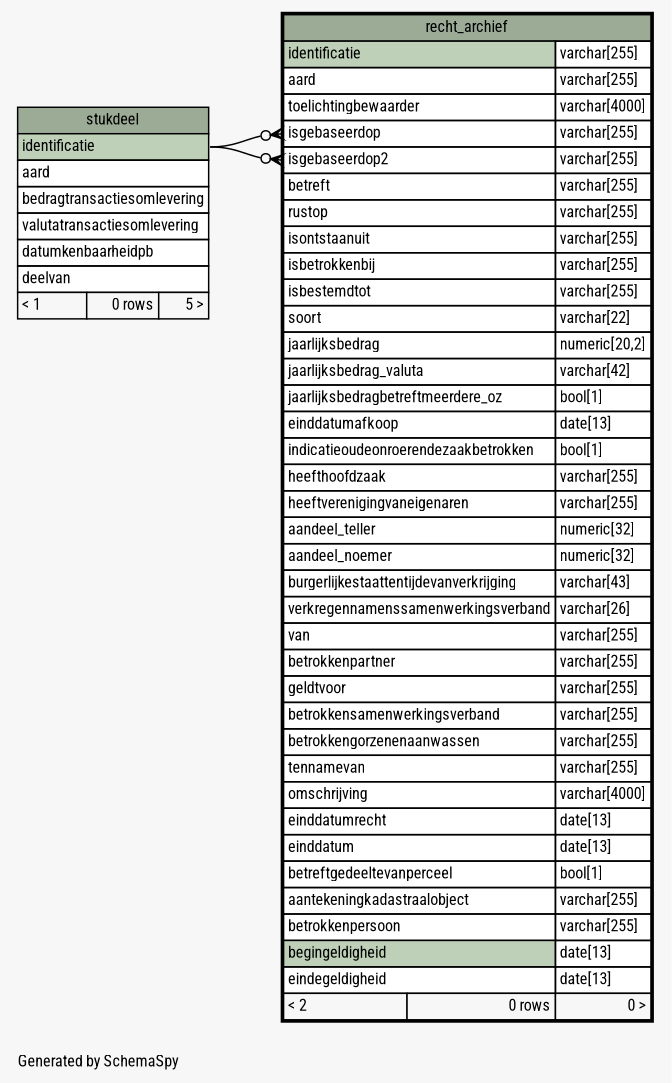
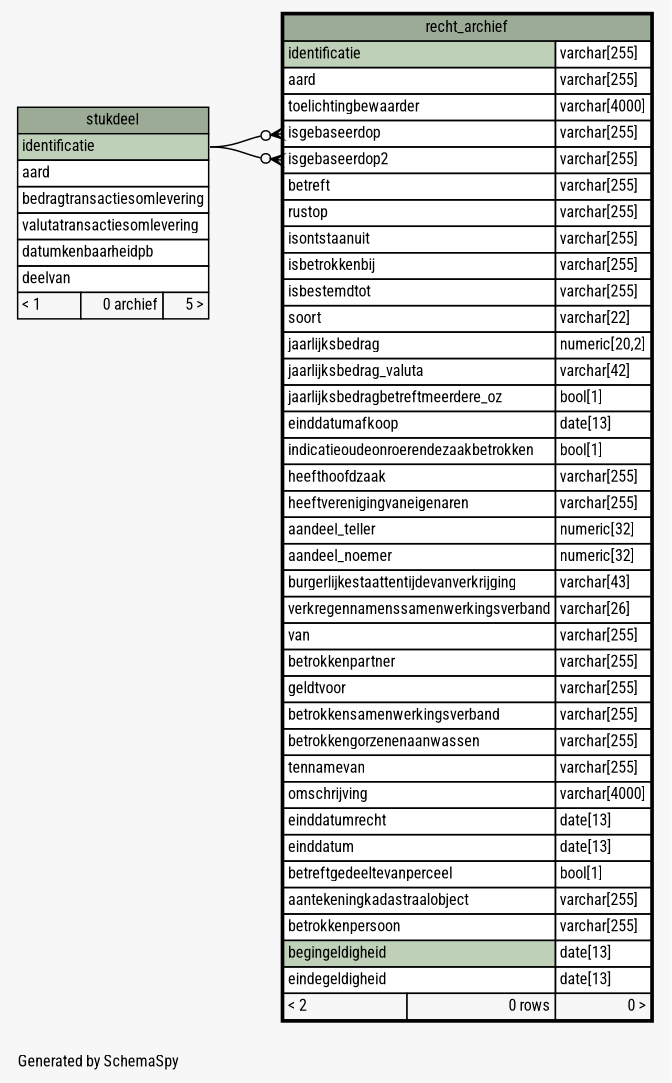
node "stukdeel": text "0 rows" -> "0 archief"
